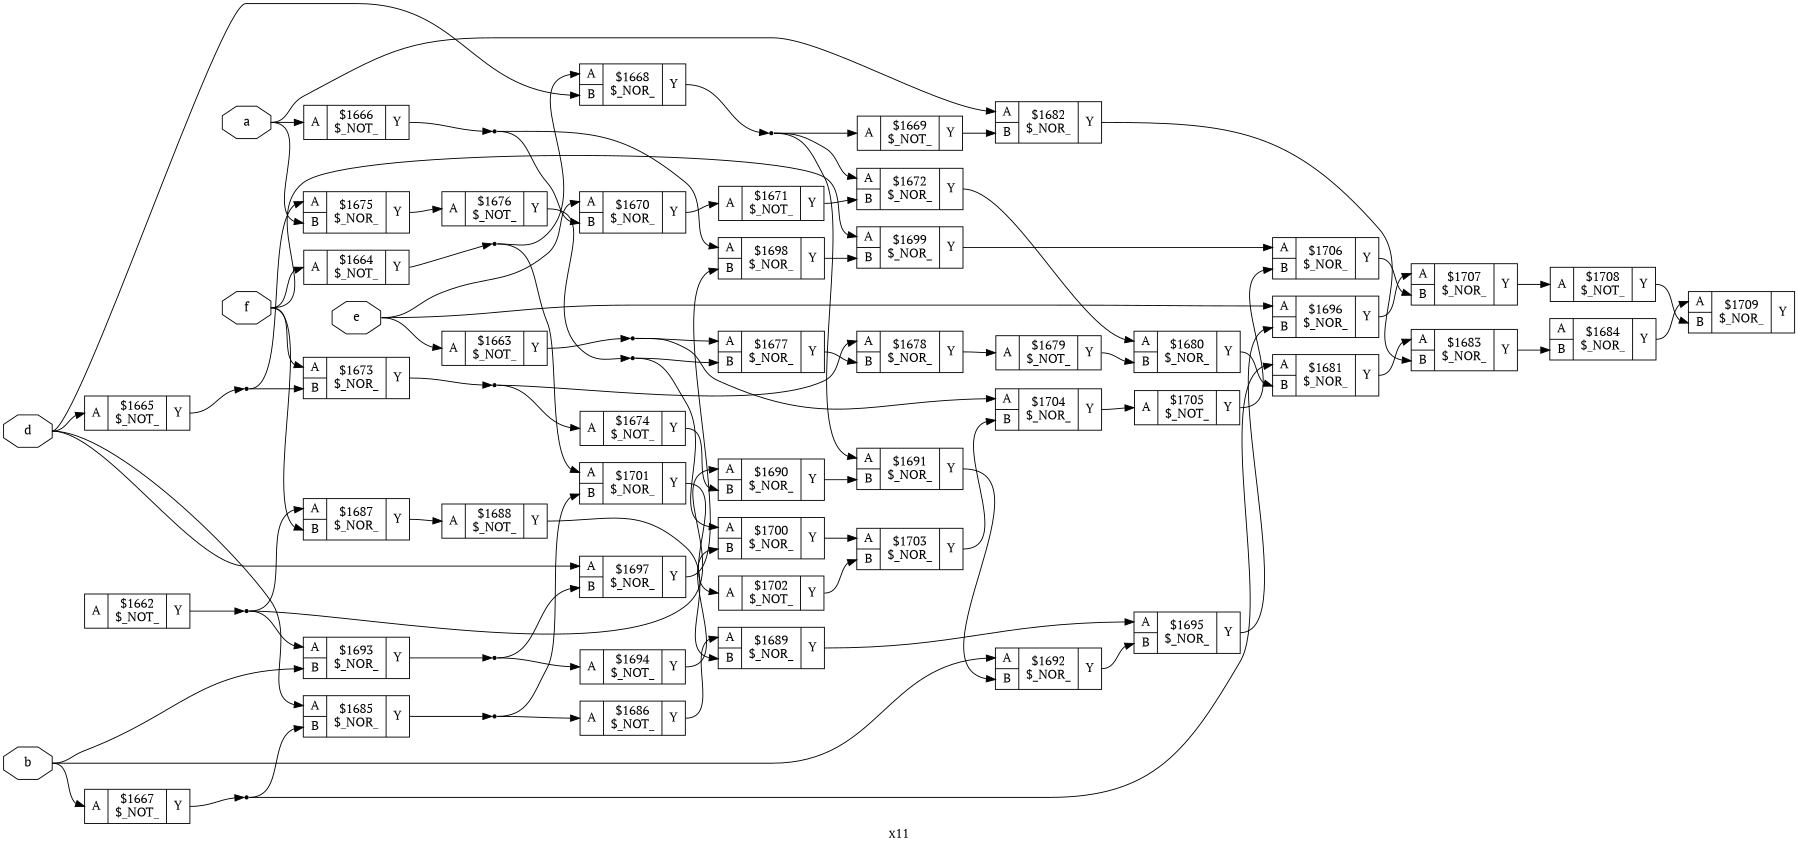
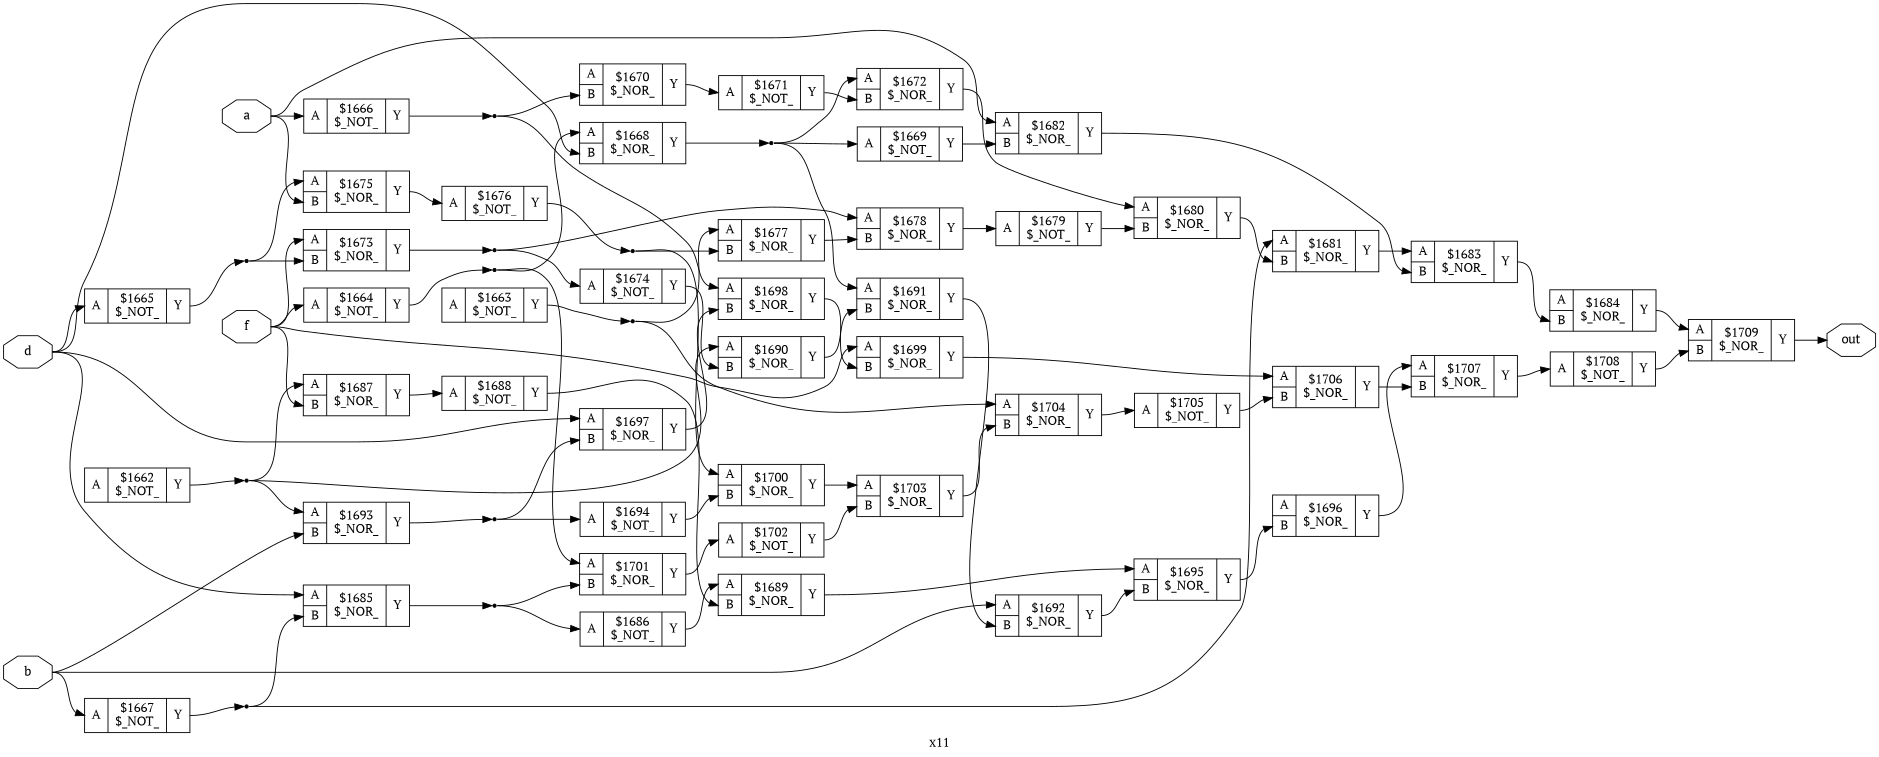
node "e": removed
node "out": added
